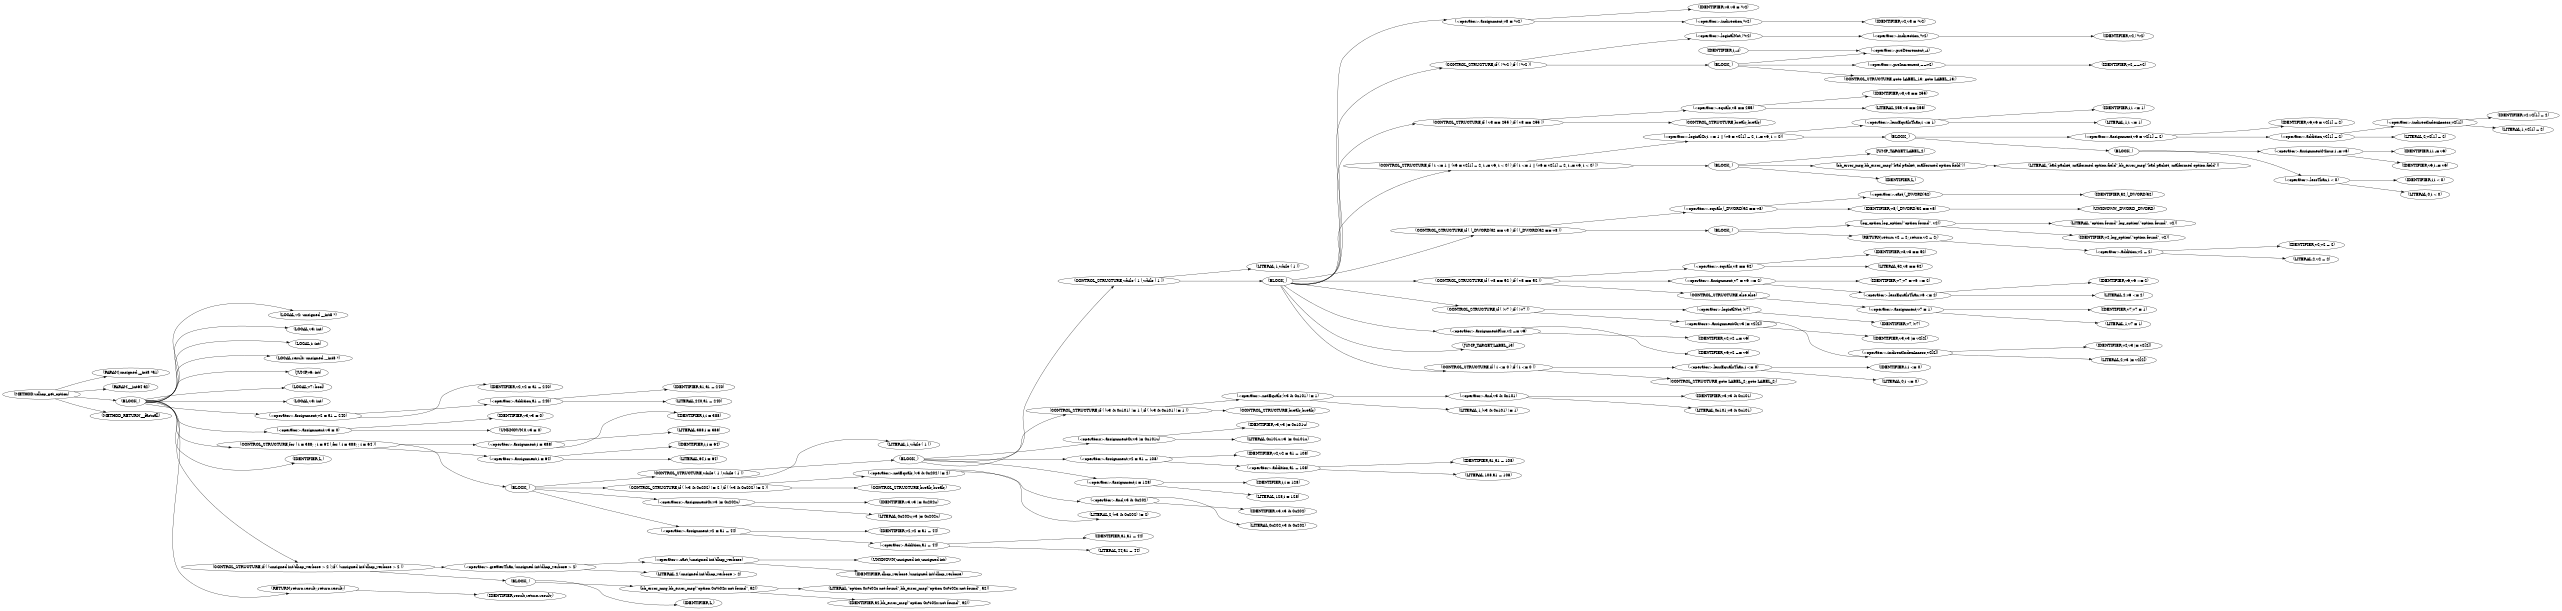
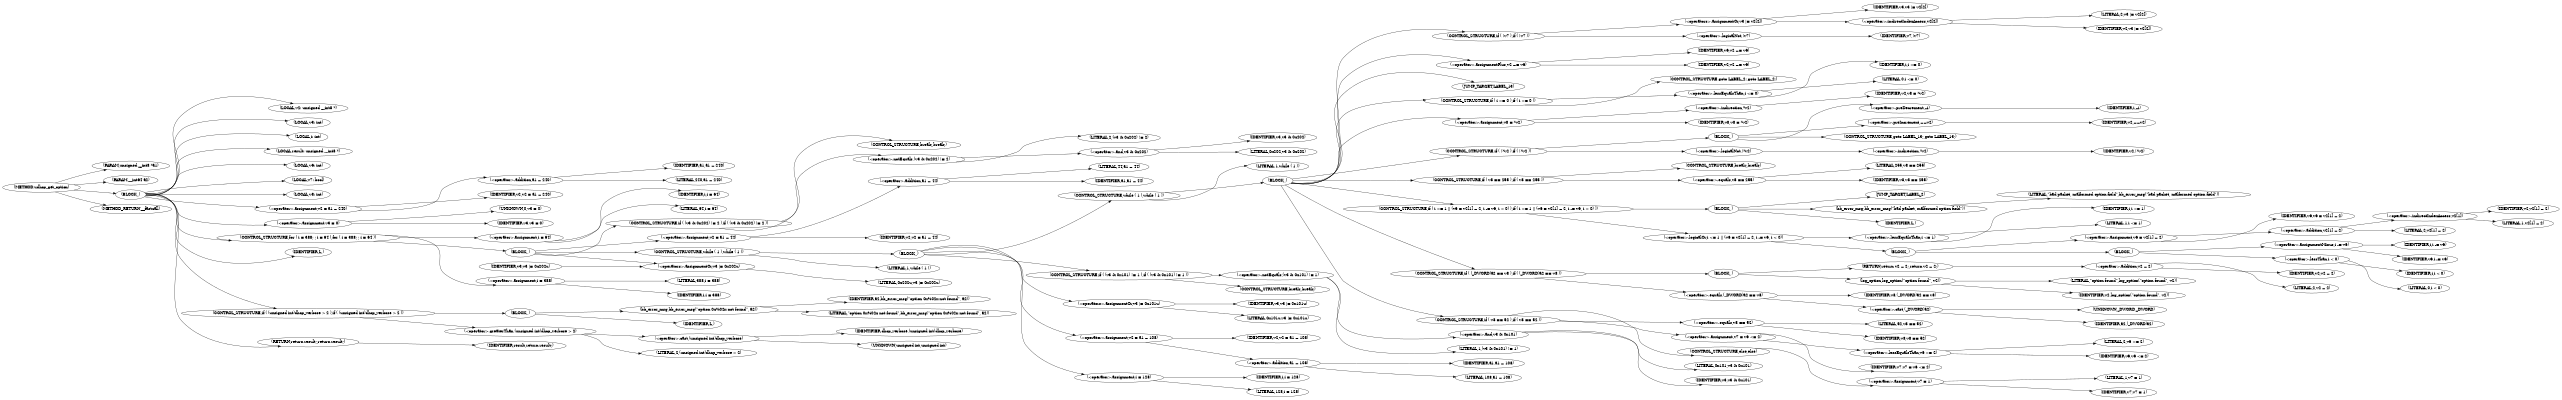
edge "(IDENTIFIER,i,--i)" -> "(<operator>.preDecrement,--i)": reversed
edge "(IDENTIFIER,v8,(_DWORD)a2 == v8)" -> "(UNKNOWN,_DWORD,_DWORD)": now "(<operator>.cast,(_DWORD)a2)" -> "(UNKNOWN,_DWORD,_DWORD)"
node "(JUMP,v6: int)": label "(JUMP,v6: int)" -> "(LOCAL,v6: int)"
edge "(<operators>.assignmentOr,v3 |= 0x202u)" -> "(IDENTIFIER,v3,v3 |= 0x202u)": reversed
